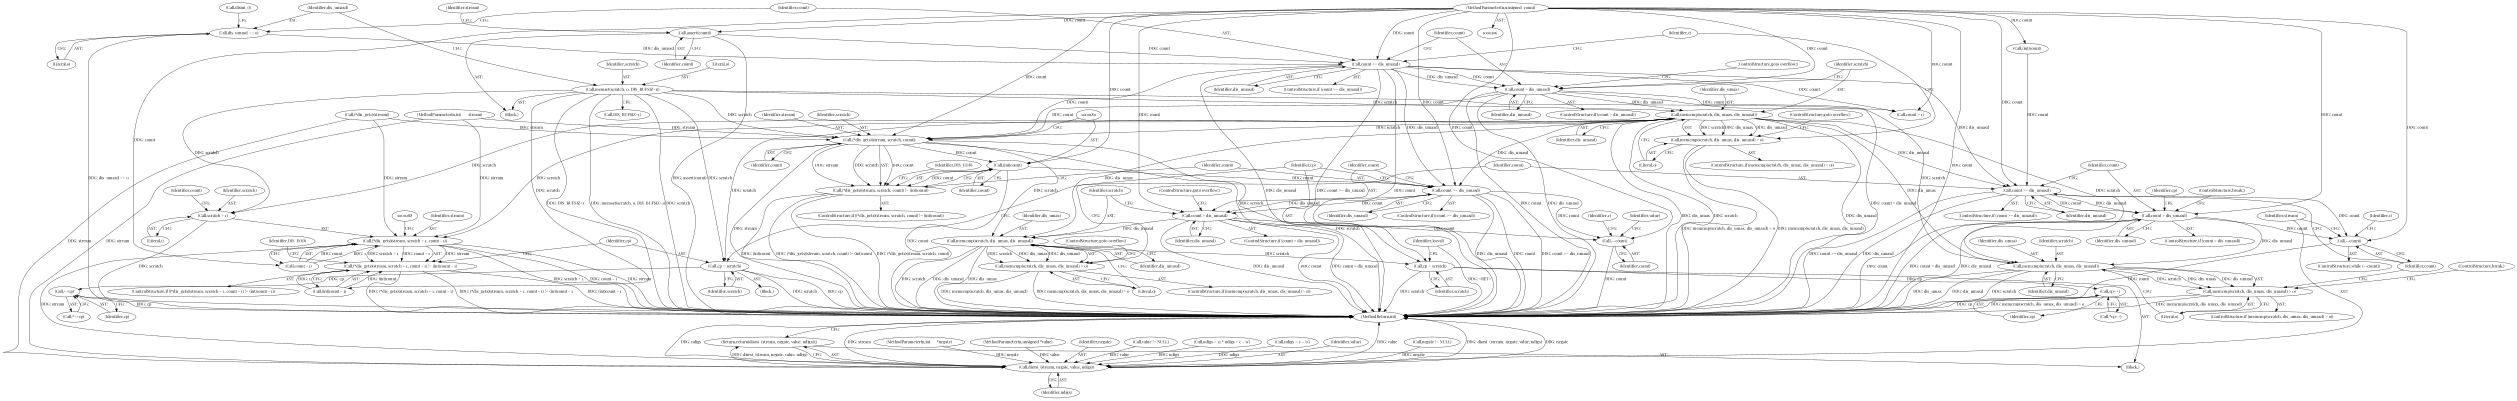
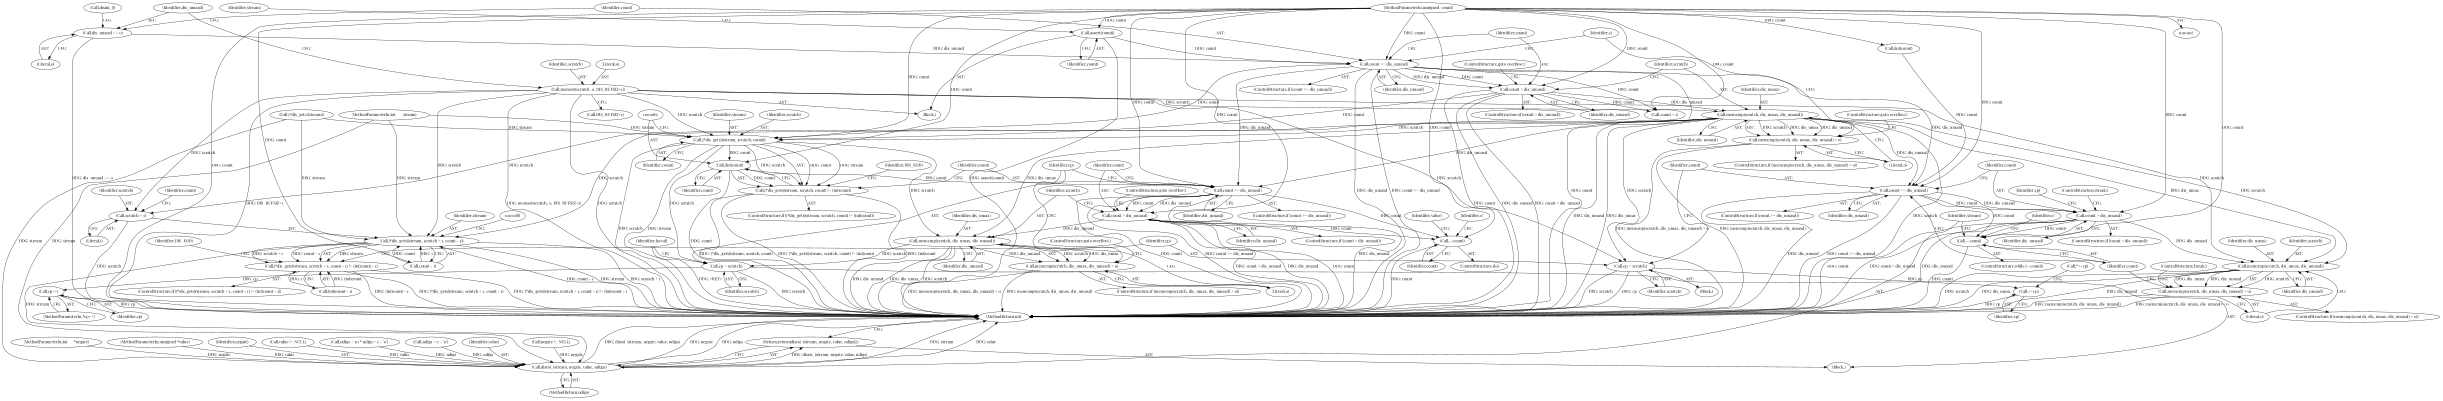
node "(ControlStructure,do)": added
edge "(Call,memset(scratch, 0, DIS_BUFSIZ+1))" -> "(Call,(int)count - 1)": now "(Call,memset(scratch, 0, DIS_BUFSIZ+1))" -> "(Call,(*dis_gets)(stream, scratch + 1, count - 1))"
edge "(Call,++cp)" -> "(Call,*++cp)": removed, label "AST:"
node "(Call,*cp++)": label "(Call,*cp++)" -> "(MethodParameterIn,*cp++)"
node "(Call,ndigs = 15 * ndigs + c - '0')": label "(Call,ndigs = 15 * ndigs + c - '0')" -> "(Call,ndigs = 10 * ndigs + c - '0')"
node "(Identifier,ndigs)": label "(Identifier,ndigs)" -> "(MethodReturn,ndigs)"
